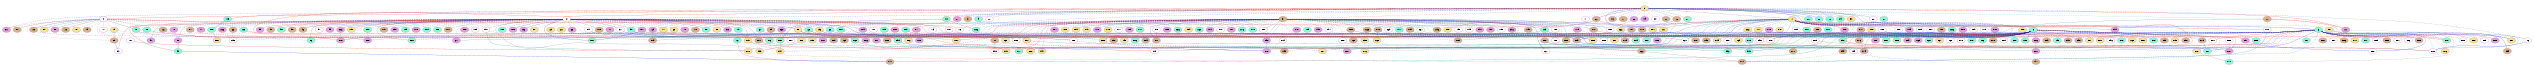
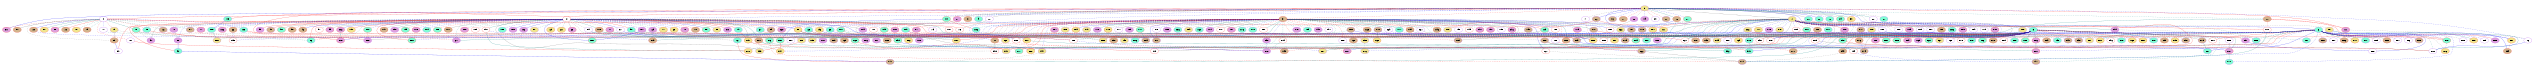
edge "0" -- "31": style dashed -> solid
node "312": removed
